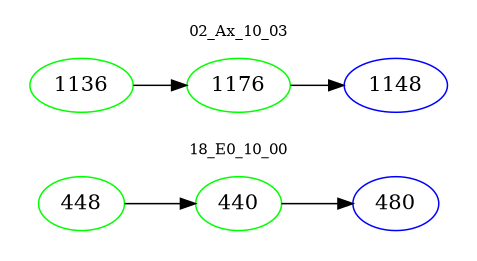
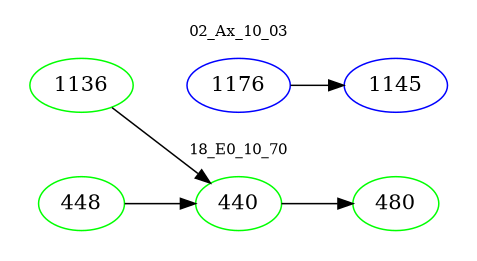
edge "1136" -> "1176": now "1136" -> "440"
node "1176": color green -> blue
node "1148": label "1148" -> "1145"
cluster "18_E0_10_00": label "18_E0_10_00" -> "18_E0_10_70"
node "480": color blue -> green
